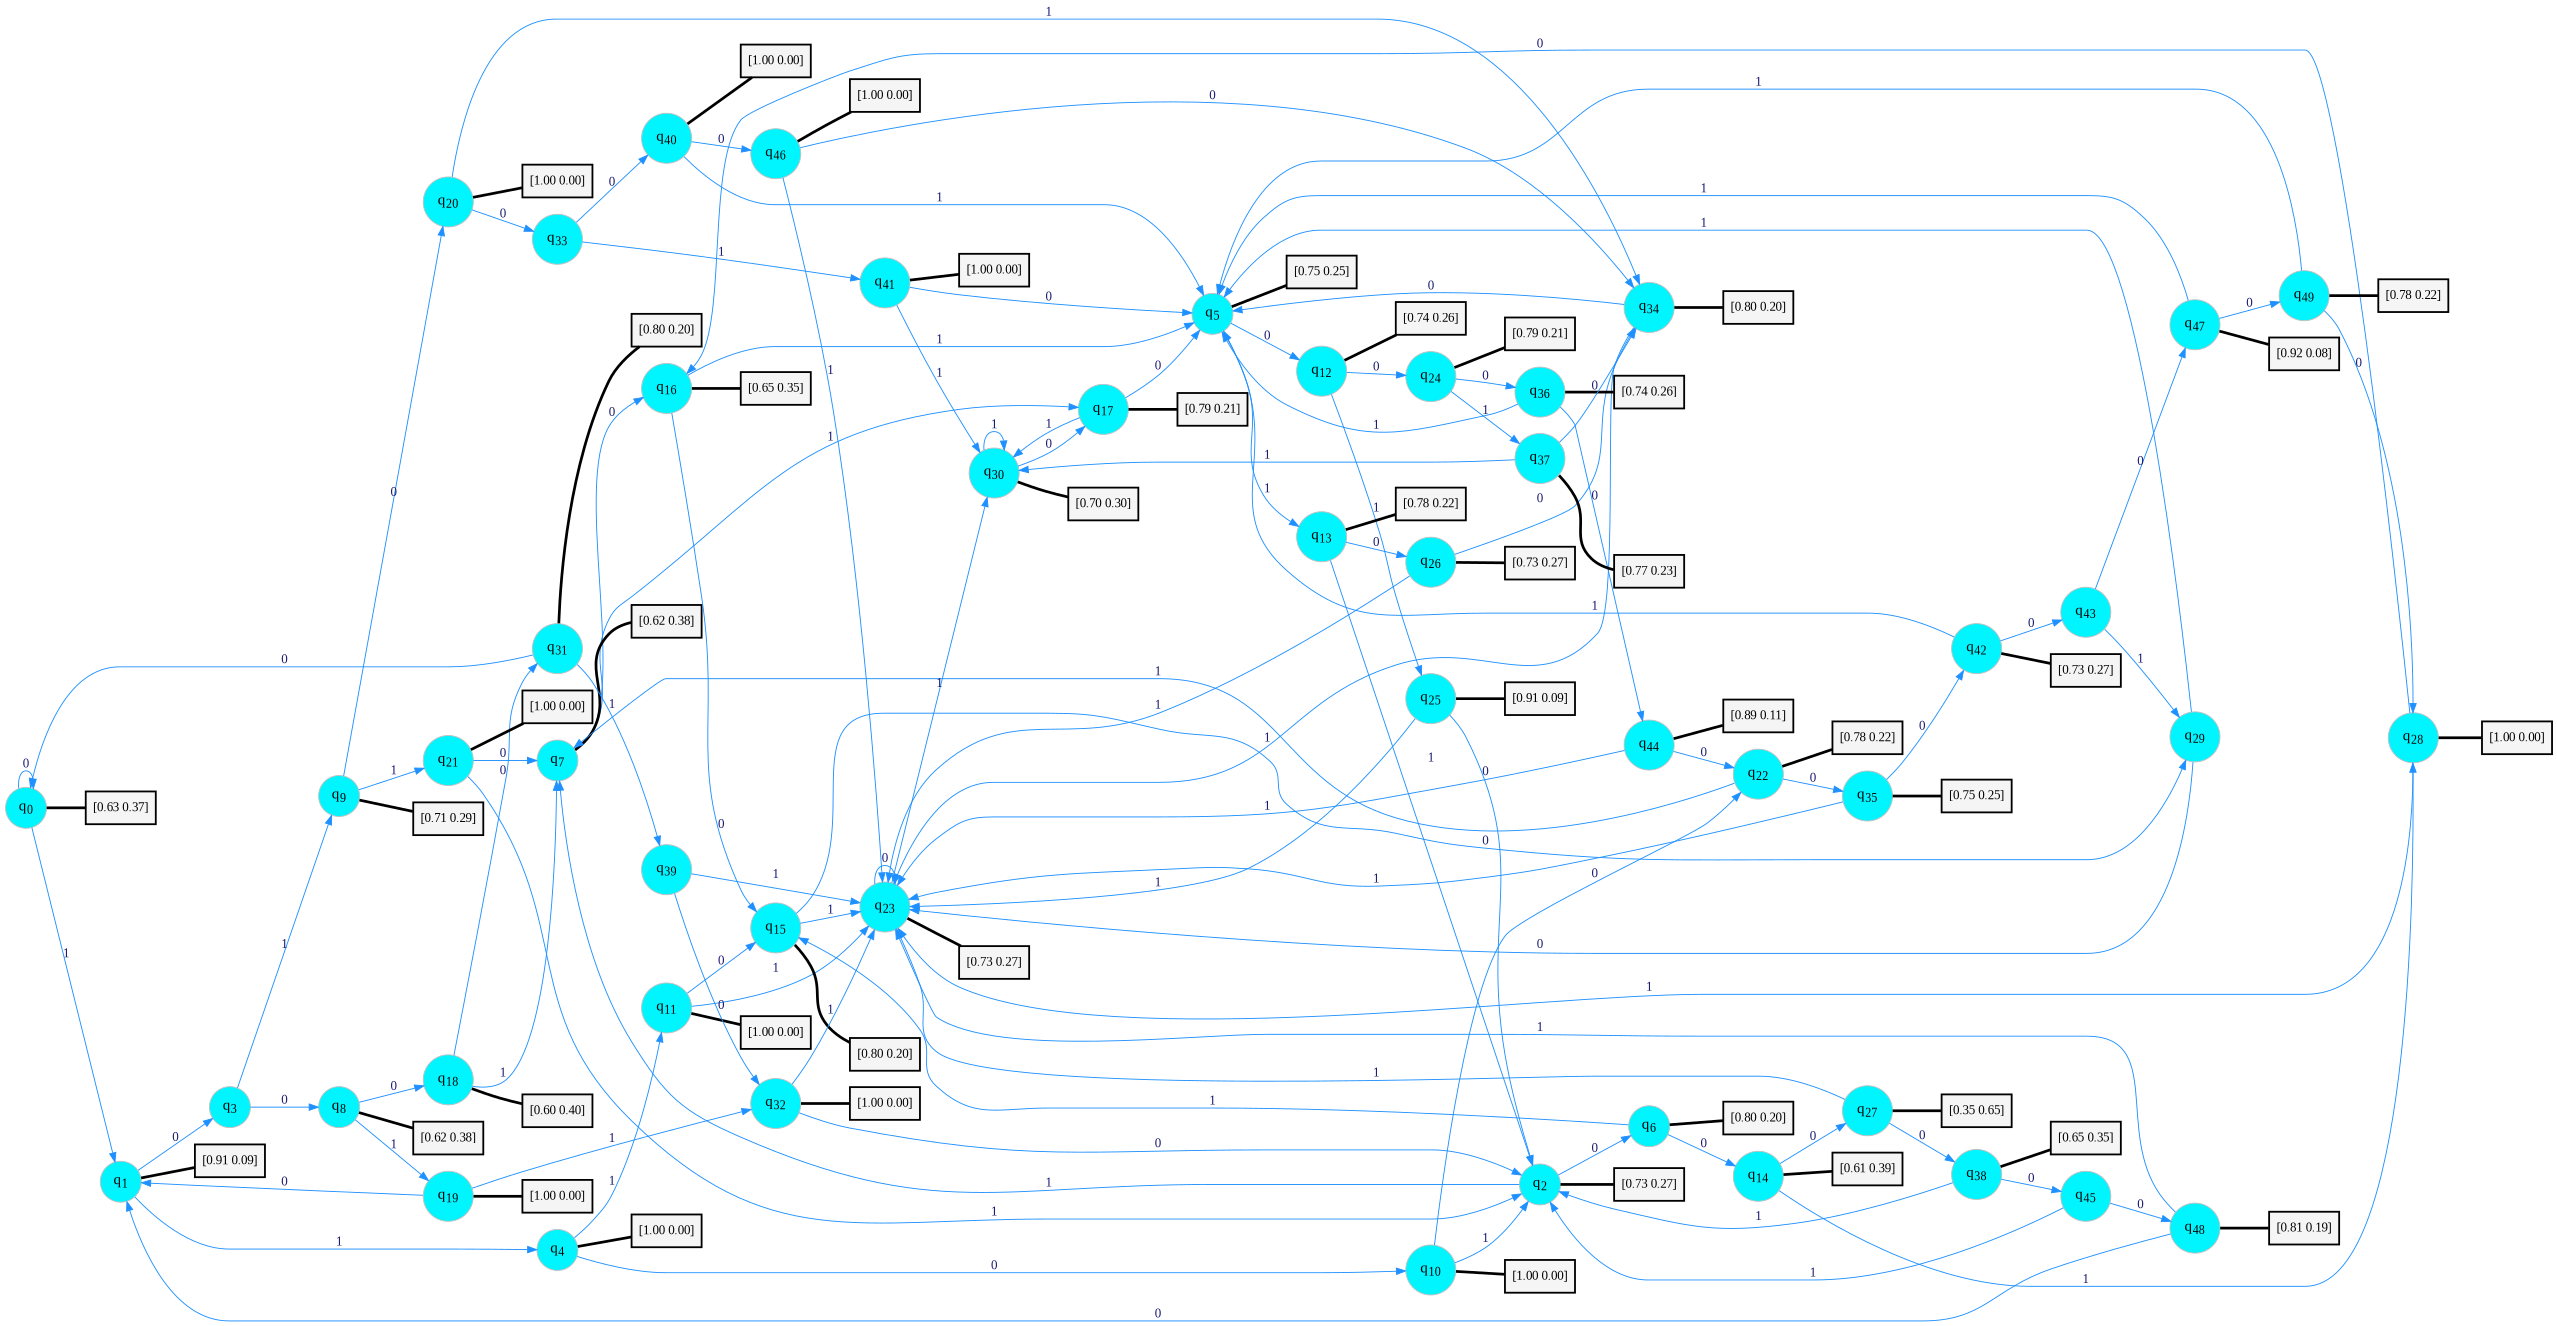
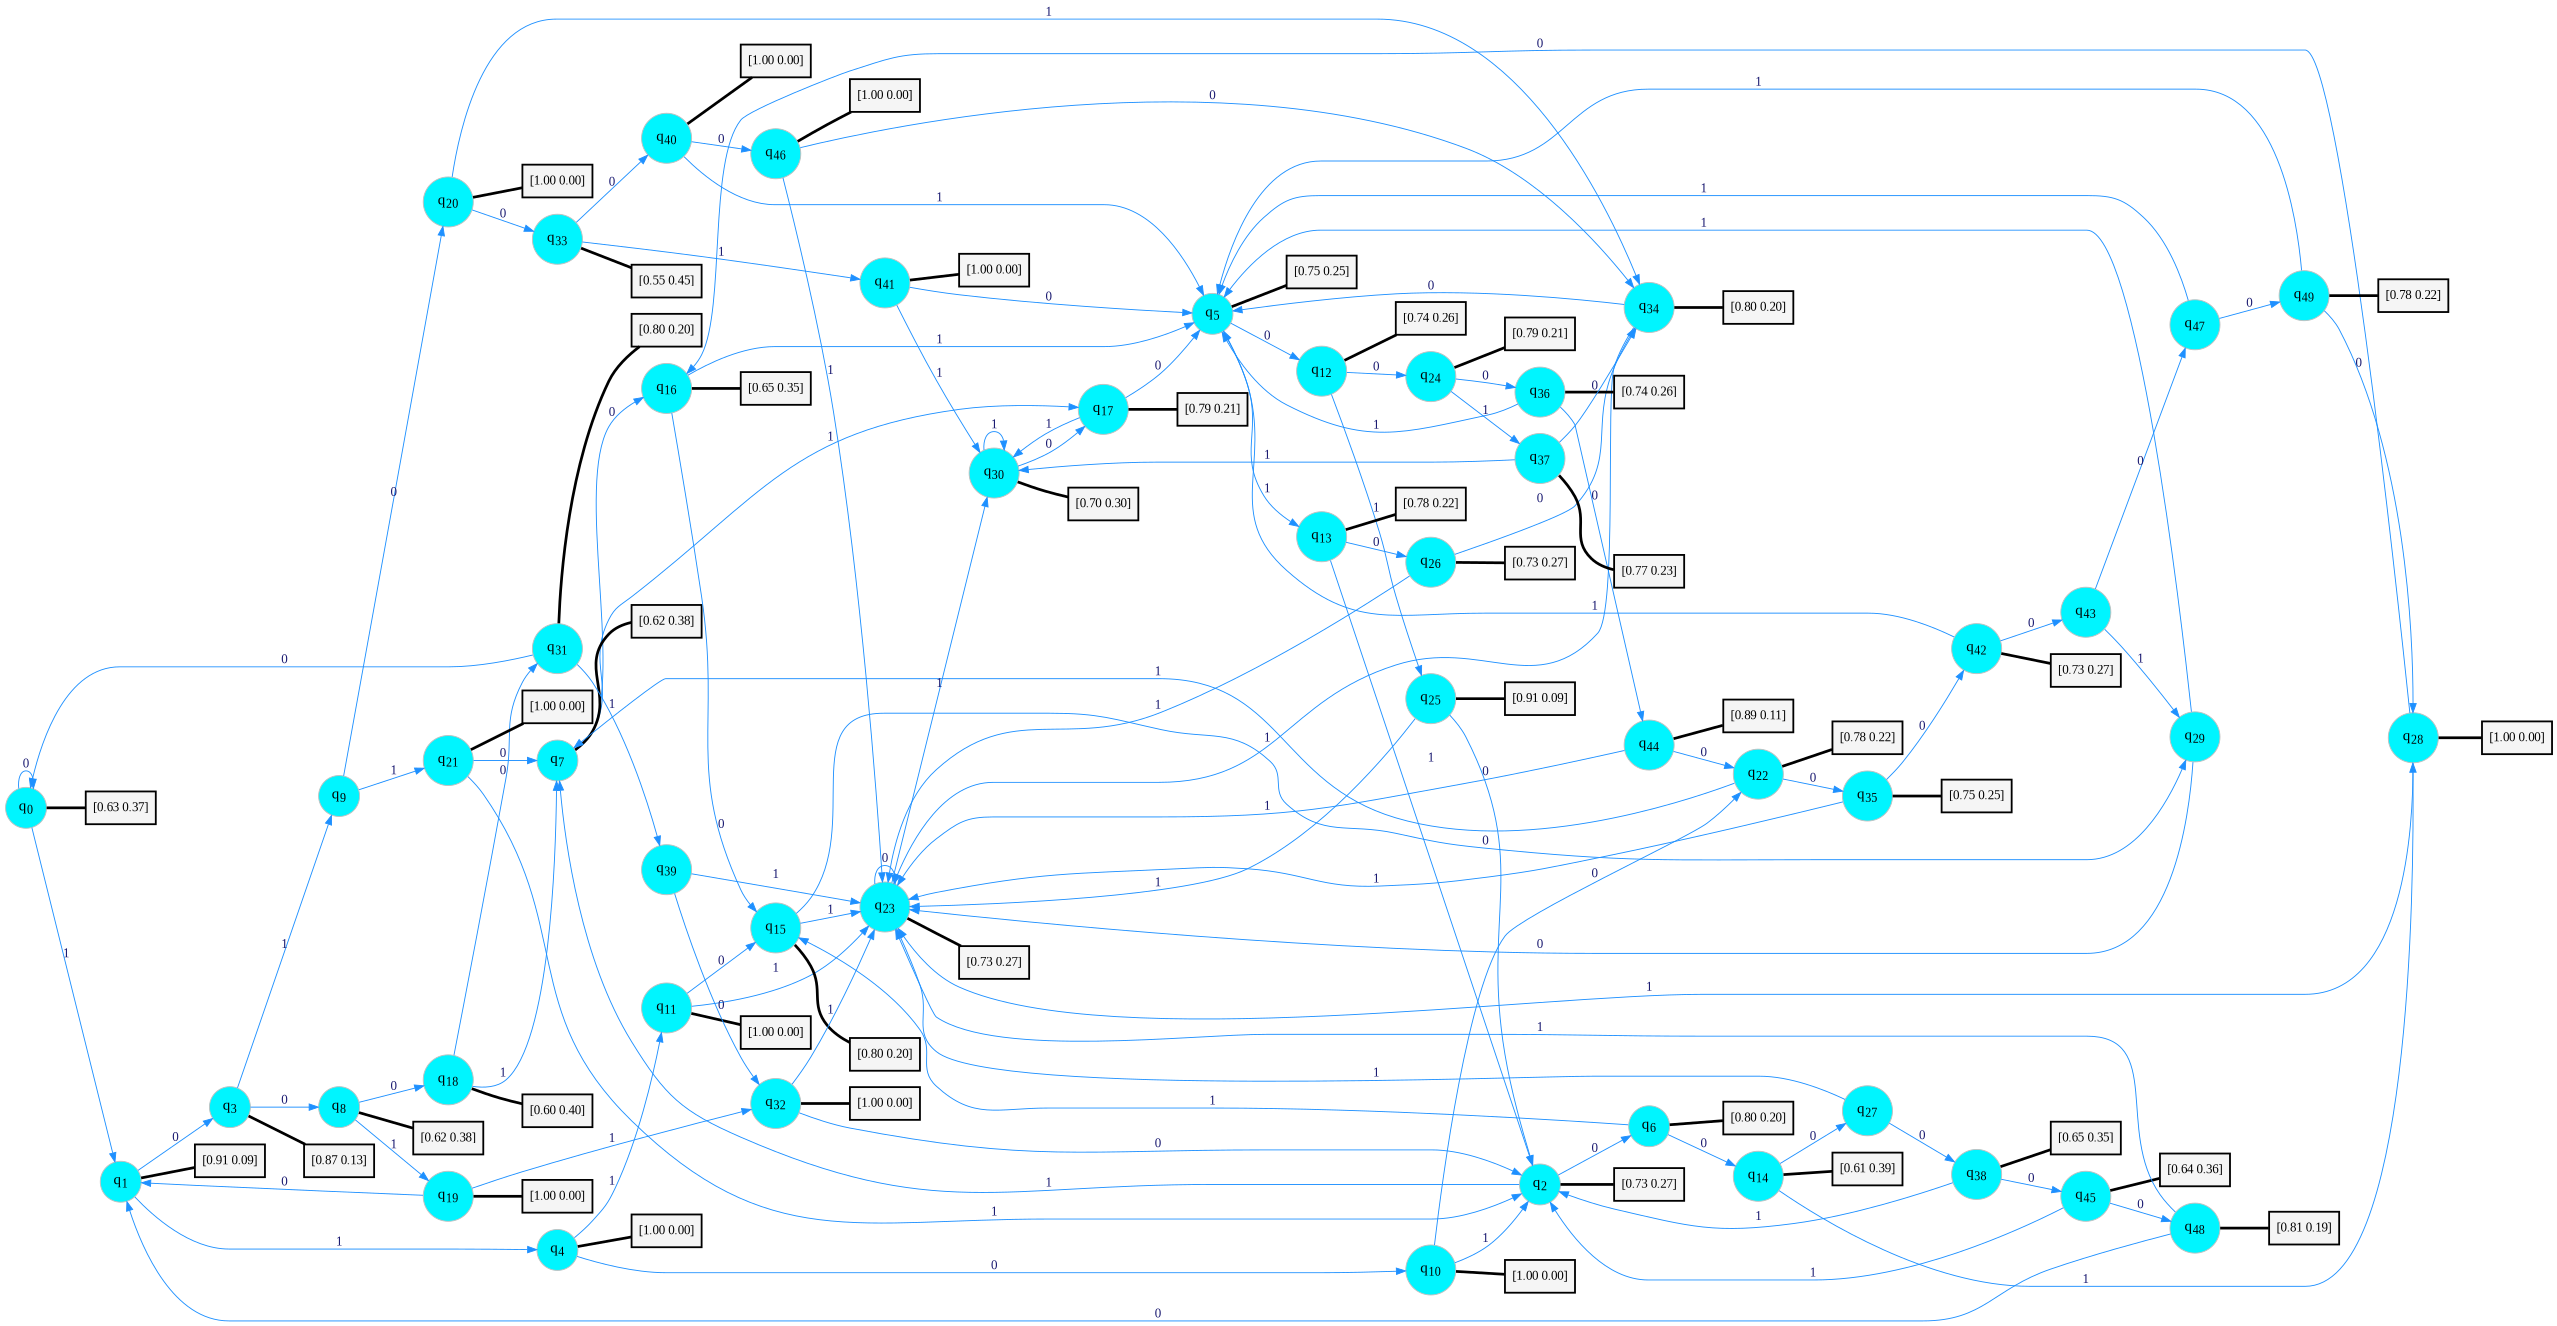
node "[0.55 0.45]": added
node "[0.92 0.08]": removed
node "[0.71 0.29]": removed
node "[0.35 0.65]": removed
node "[0.87 0.13]": added
node "[0.64 0.36]": added
